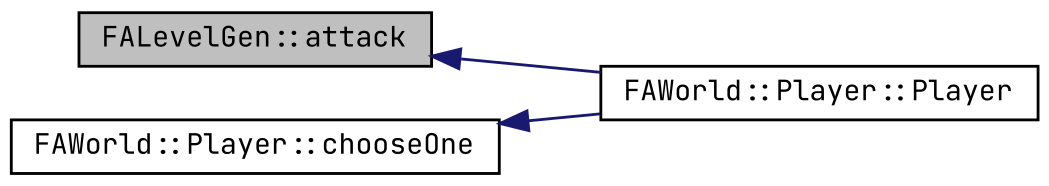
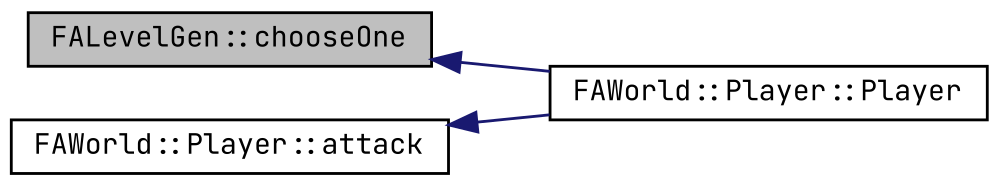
node "FALevelGen::attack": label "FALevelGen::attack" -> "FALevelGen::chooseOne"
node "FAWorld::Player::chooseOne": label "FAWorld::Player::chooseOne" -> "FAWorld::Player::attack"
